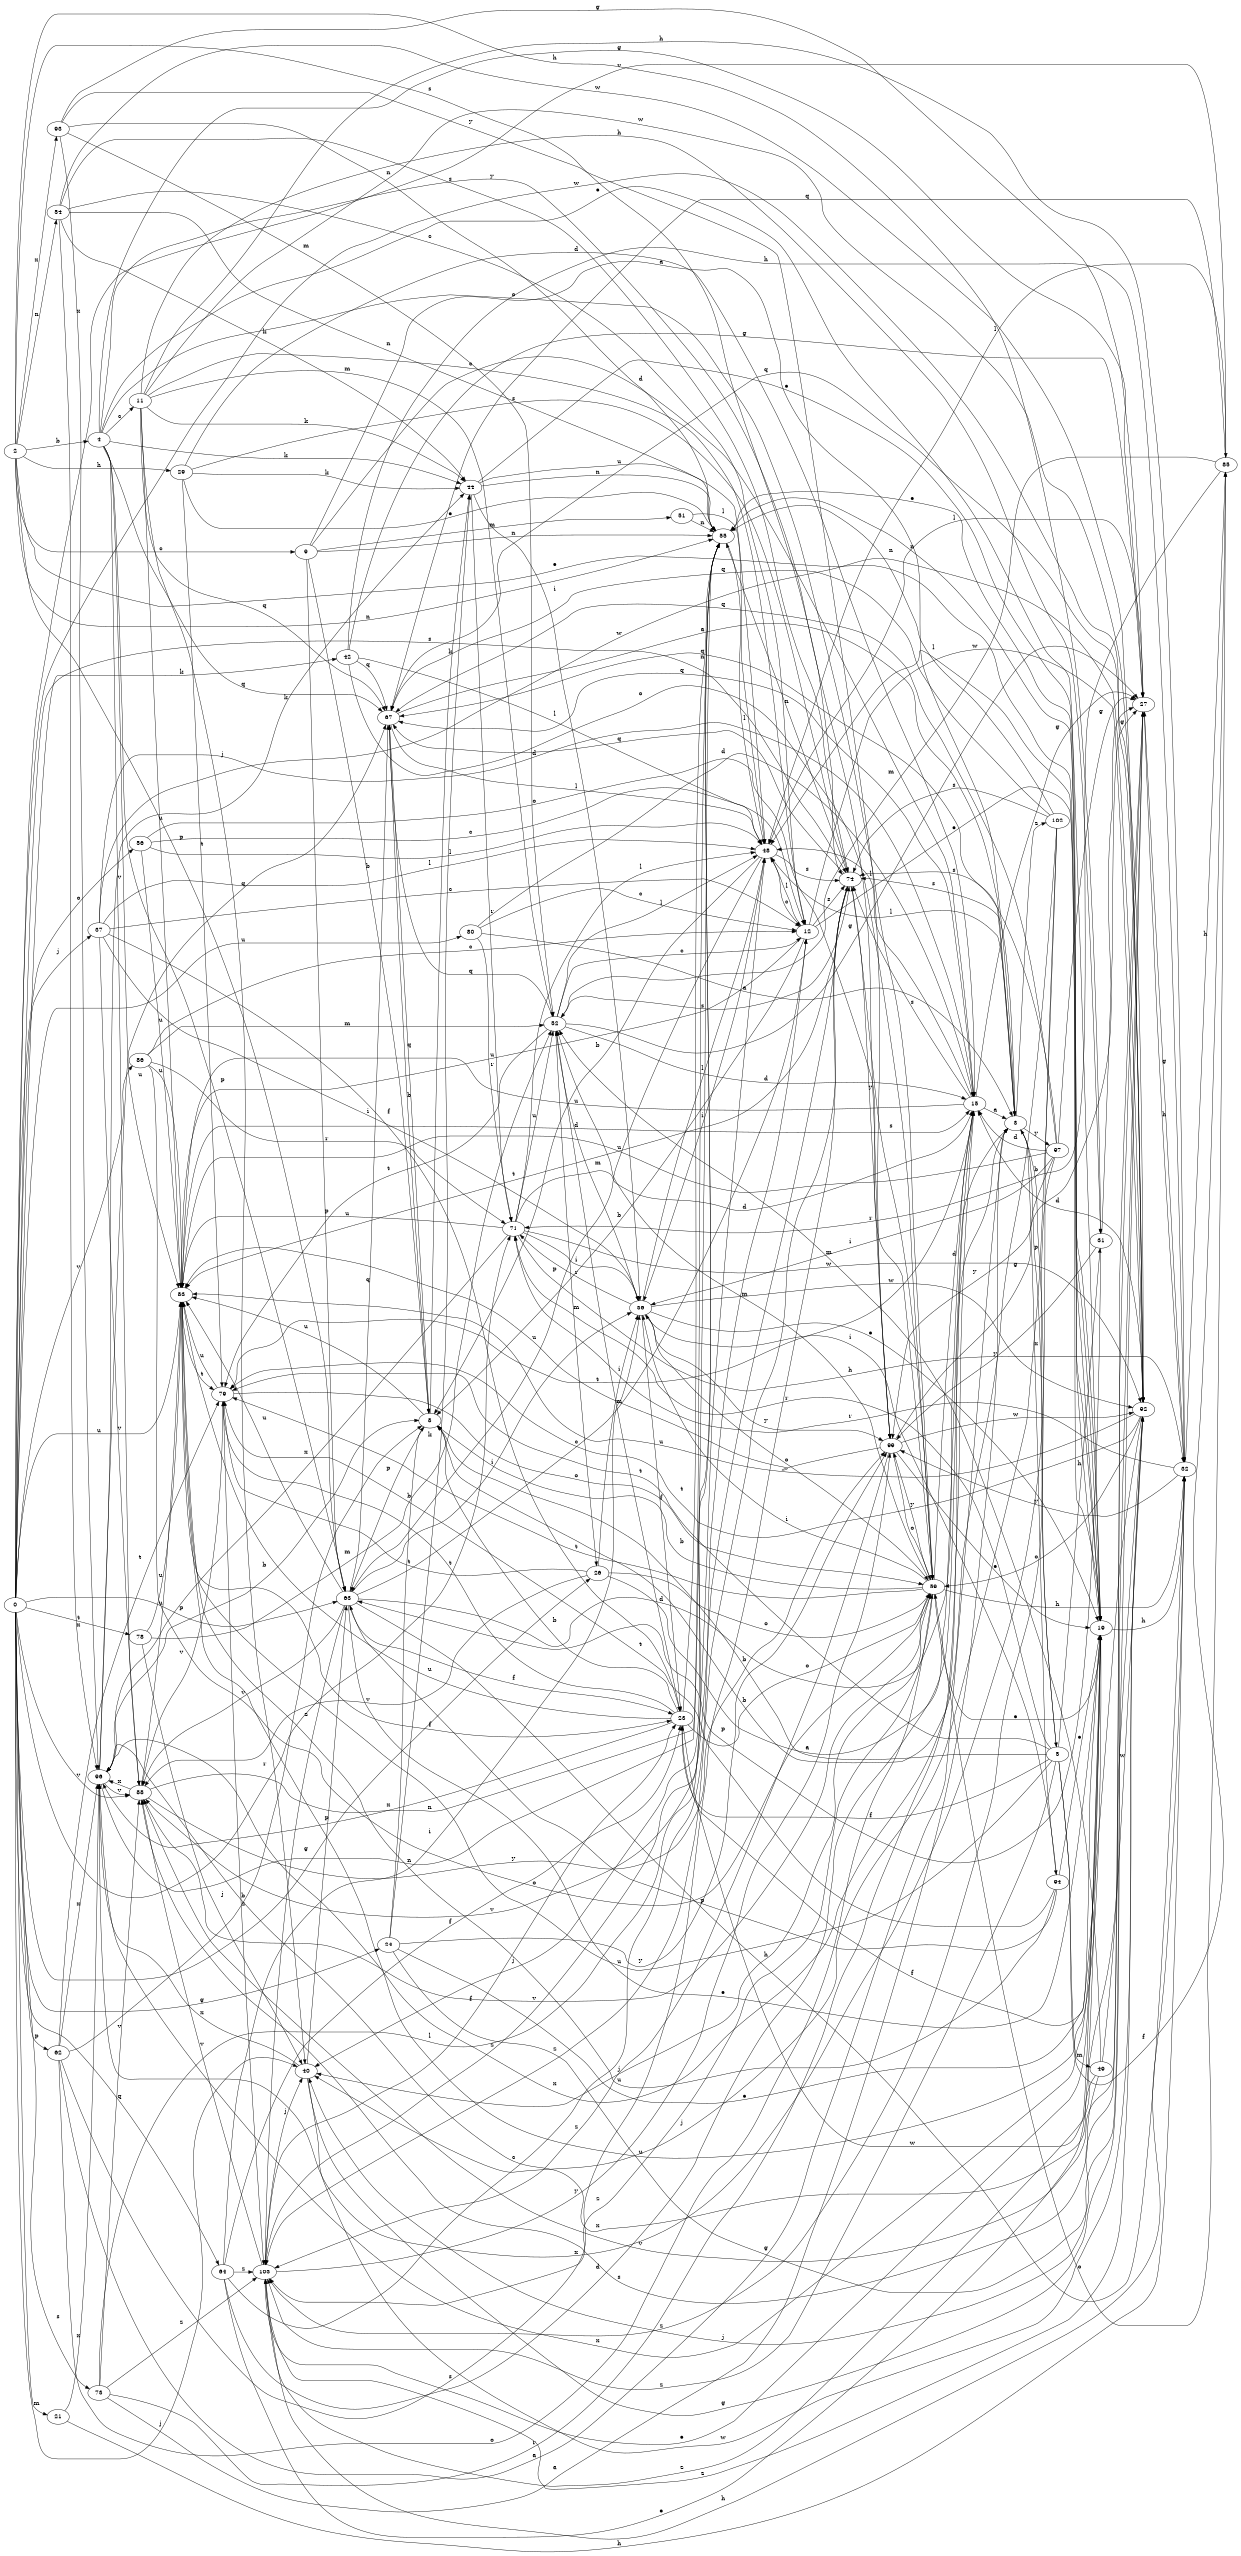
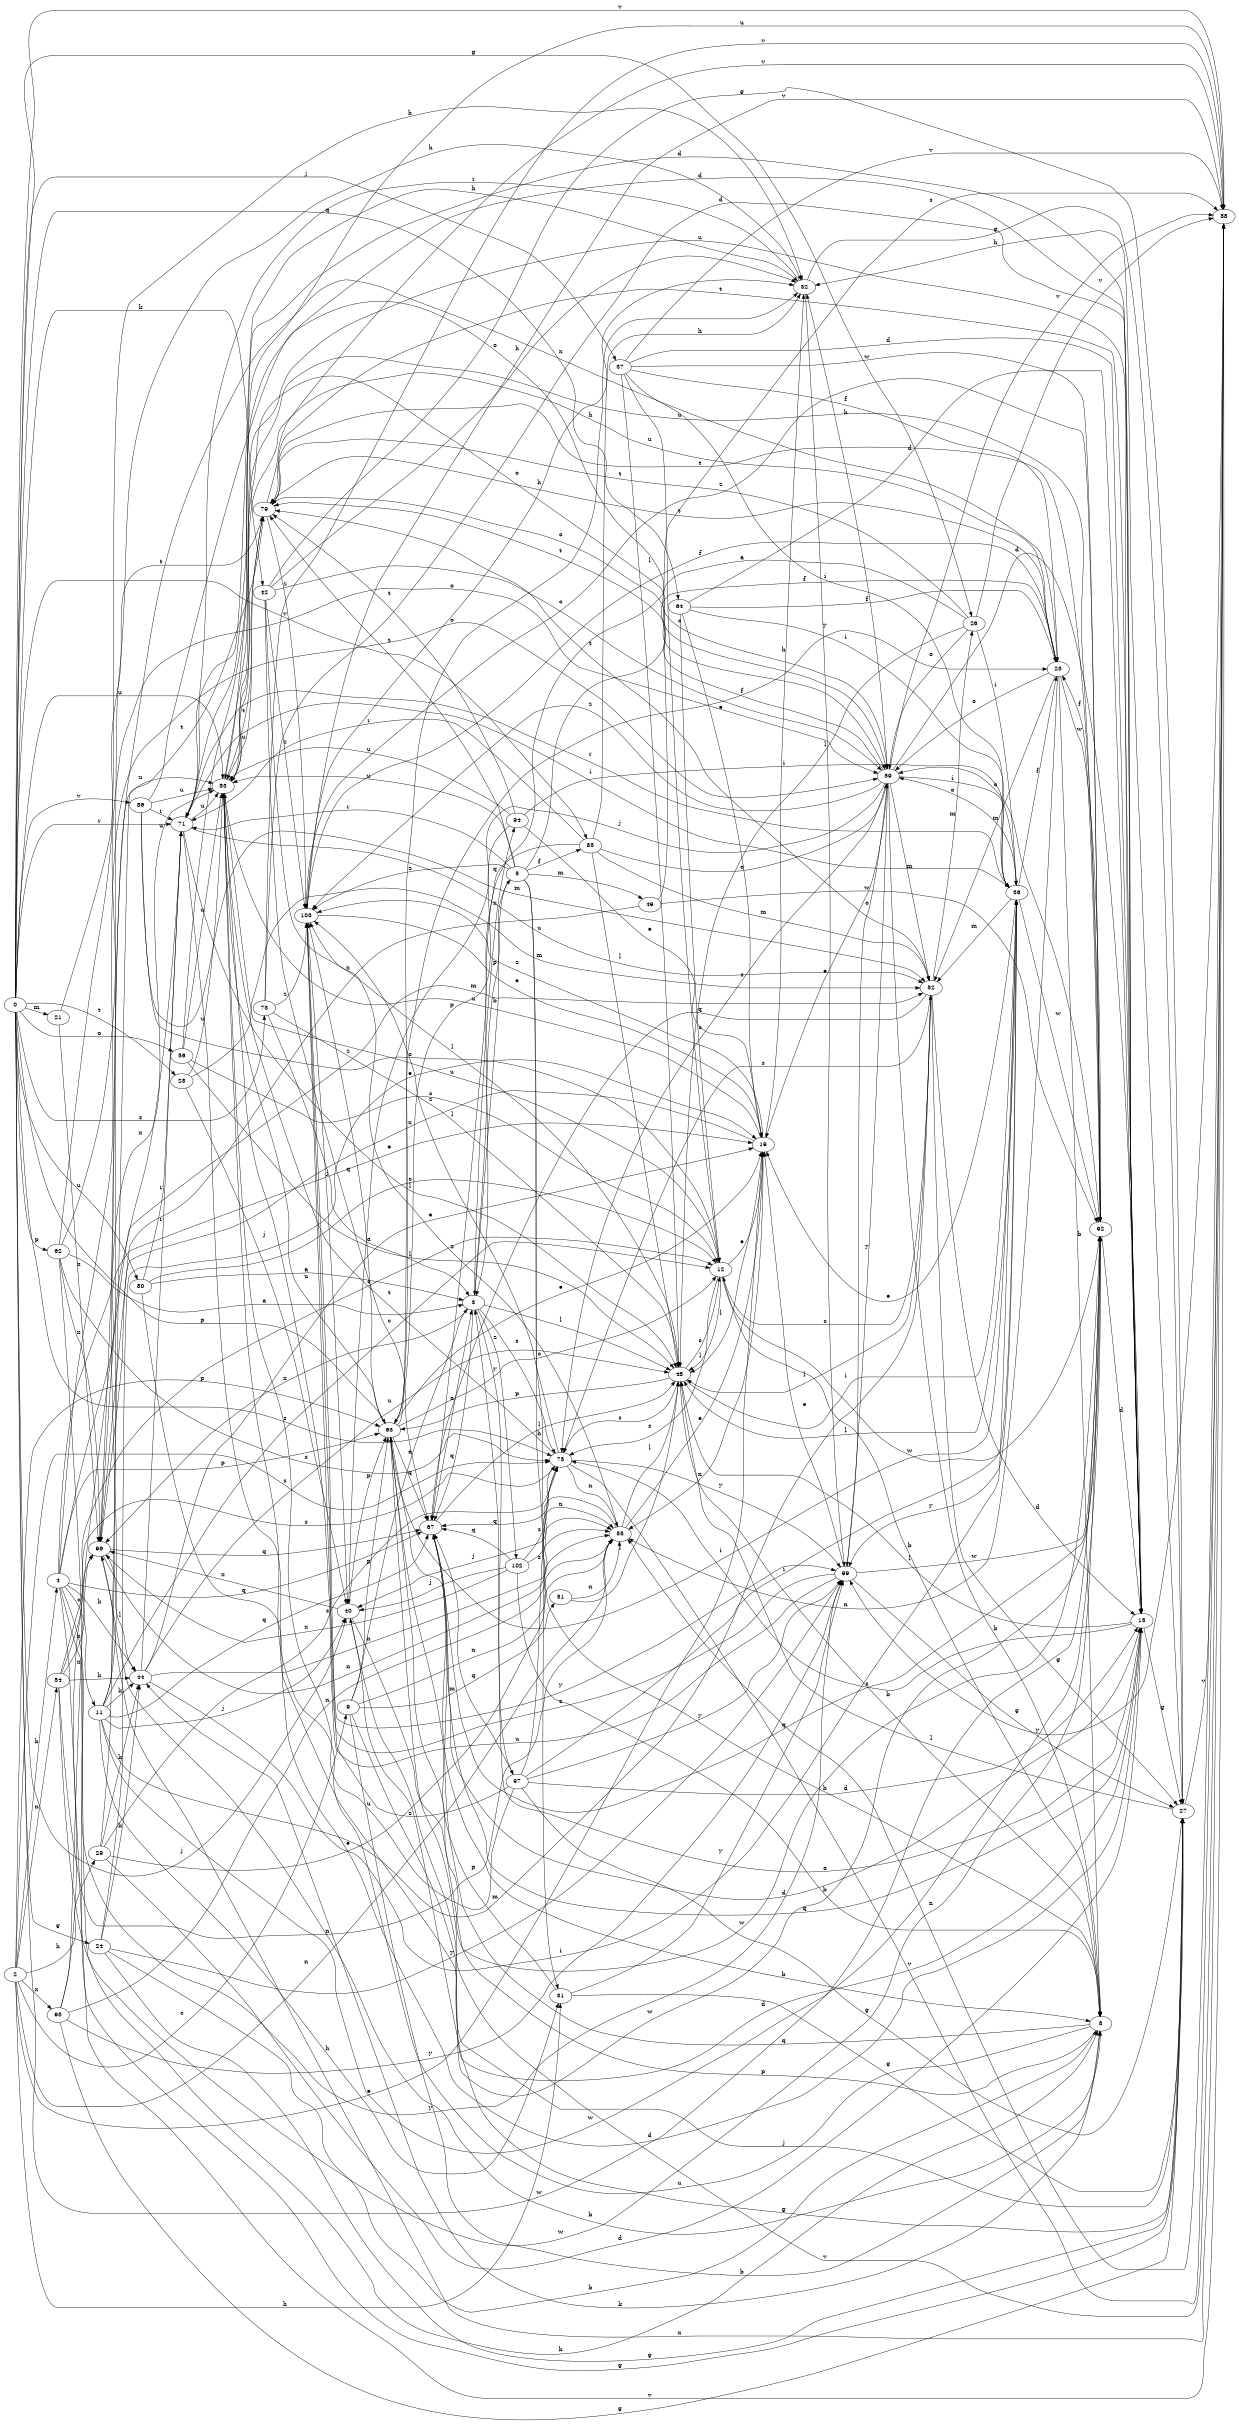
edge "96" -> "44": label "k" -> "l"
node "74": label "74" -> "75"
edge "26" -> "48": added, label "l"
edge "32" -> "85": reversed
edge "49" -> "52": removed, label "m"
edge "83" -> "23": removed, label "f"
node "78": label "78" -> "28"
edge "96" -> "88": removed, label "v"
edge "64" -> "103": now "42" -> "103"
edge "73" -> "15": label "r" -> "d"
